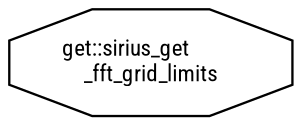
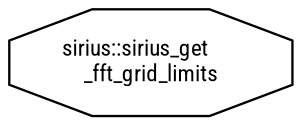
node "get::sirius_get _fft_grid_limits": label "get::sirius_get _fft_grid_limits" -> "sirius::sirius_get _fft_grid_limits"
